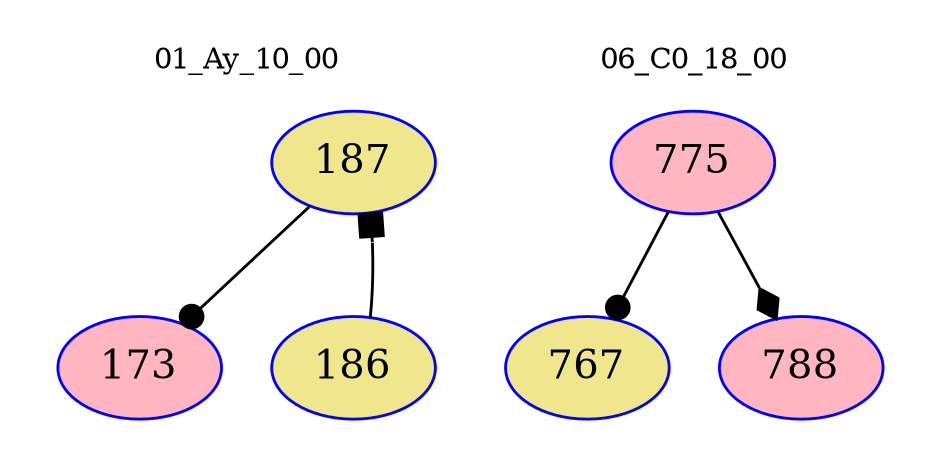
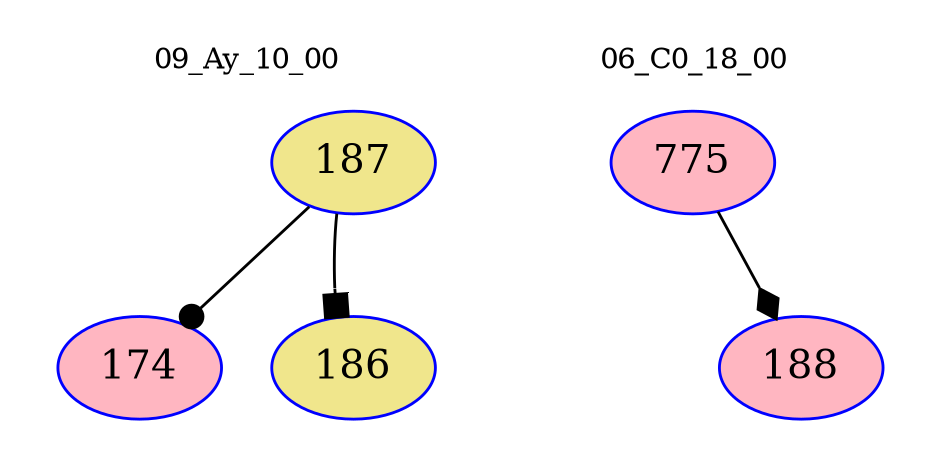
cluster "01_Ay_10_00": label "01_Ay_10_00" -> "09_Ay_10_00"
edge "186" -> "187": reversed
node "173": label "173" -> "174"
node "767": removed
node "788": label "788" -> "188"
